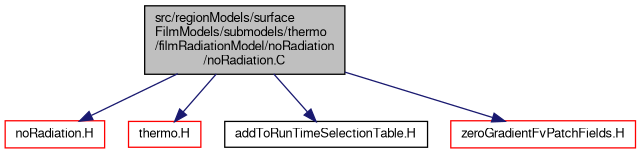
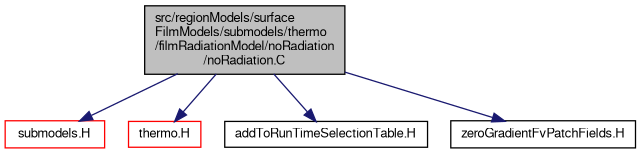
node "noRadiation.H": label "noRadiation.H" -> "submodels.H"
node "zeroGradientFvPatchFields.H": color red -> black
